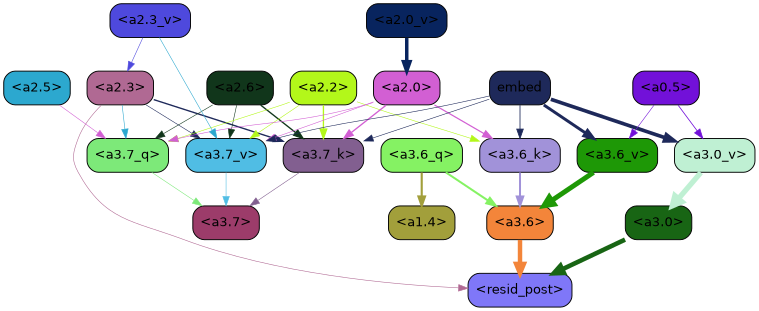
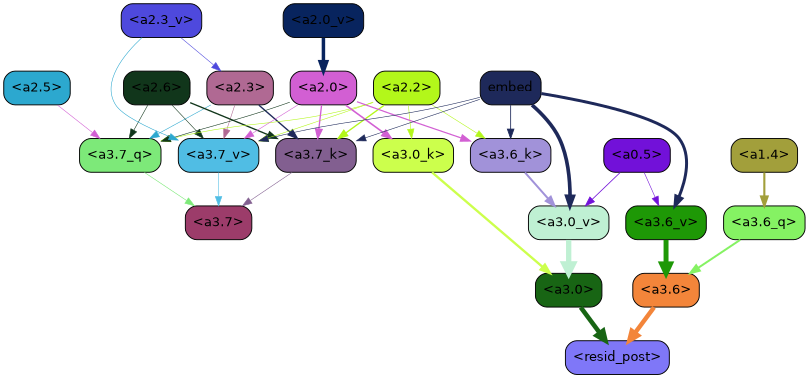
edge "<a2.3>" -> "<a3.7_v>": color #1e295a -> #b06993
edge "<a2.0>" -> "<a3.7_q>": color #d25fd3 -> #11361b
node "<a3.0_k>": added
edge "<a3.6_q>" -> "<a1.4>": reversed
edge "<a3.6_k>" -> "<a3.6>": now "<a3.6_k>" -> "<a3.0_v>"
edge "<a2.3>" -> "<resid_post>": removed
